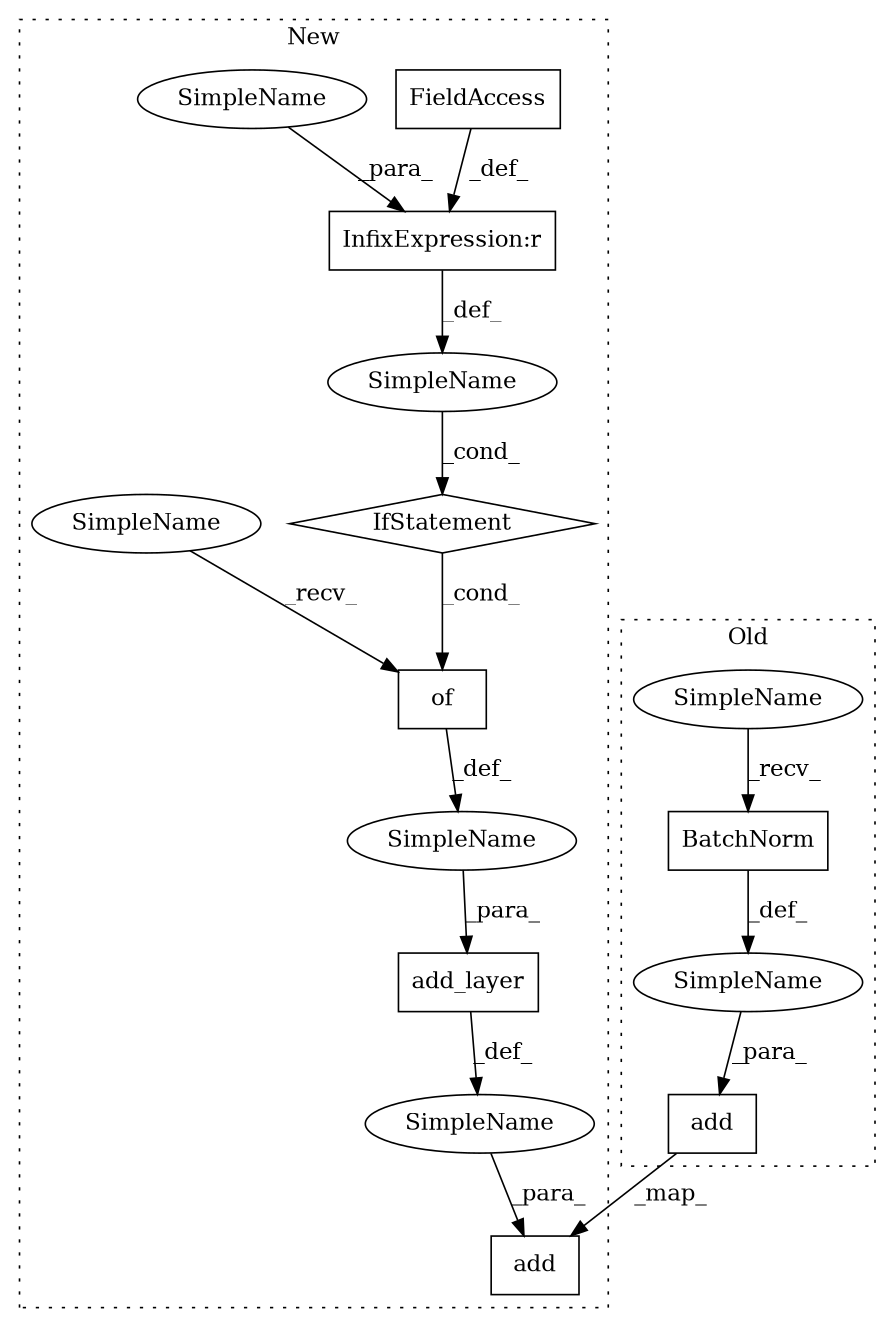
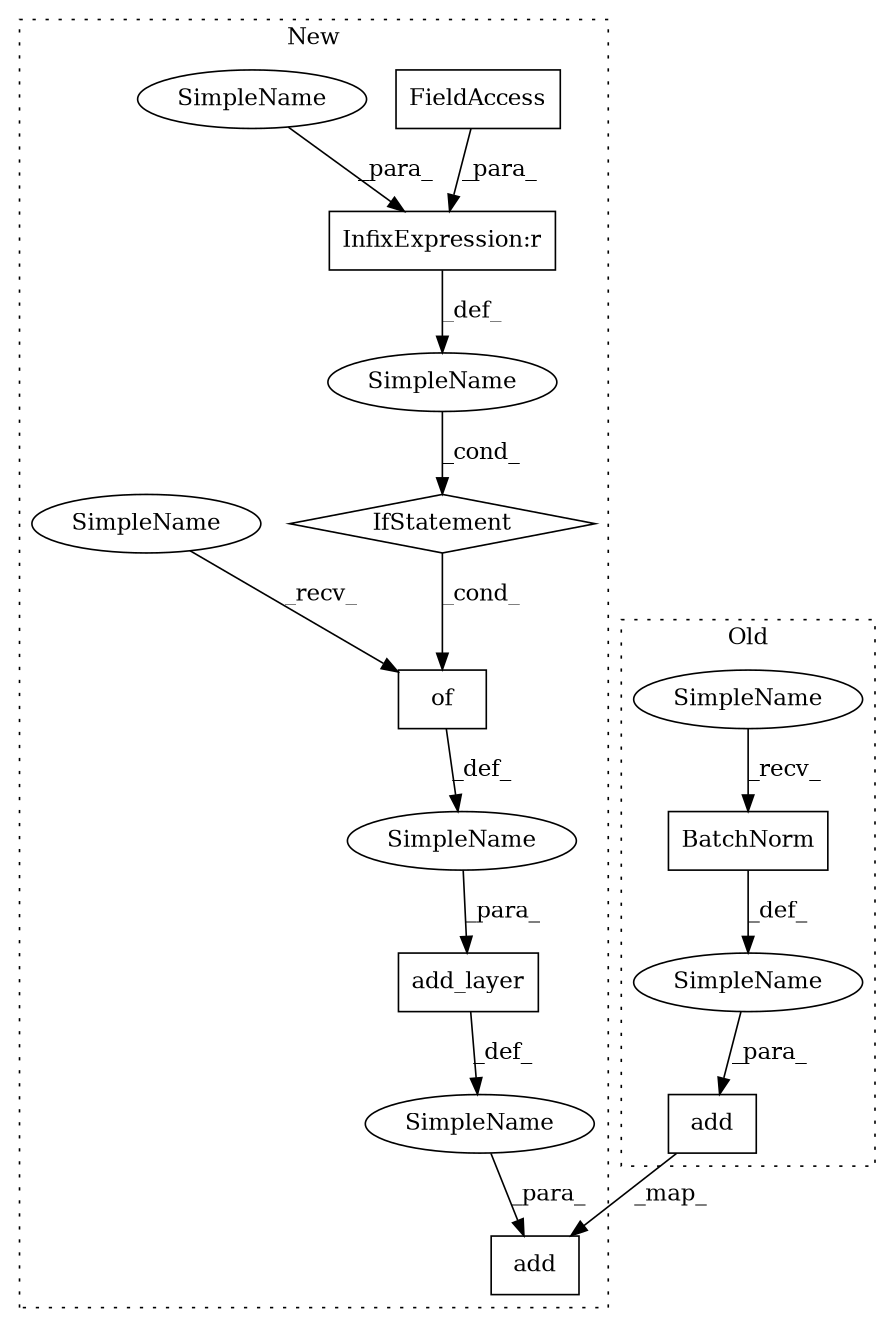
edge "FieldAccess" -> "InfixExpression:r": label "_def_" -> "_para_"
